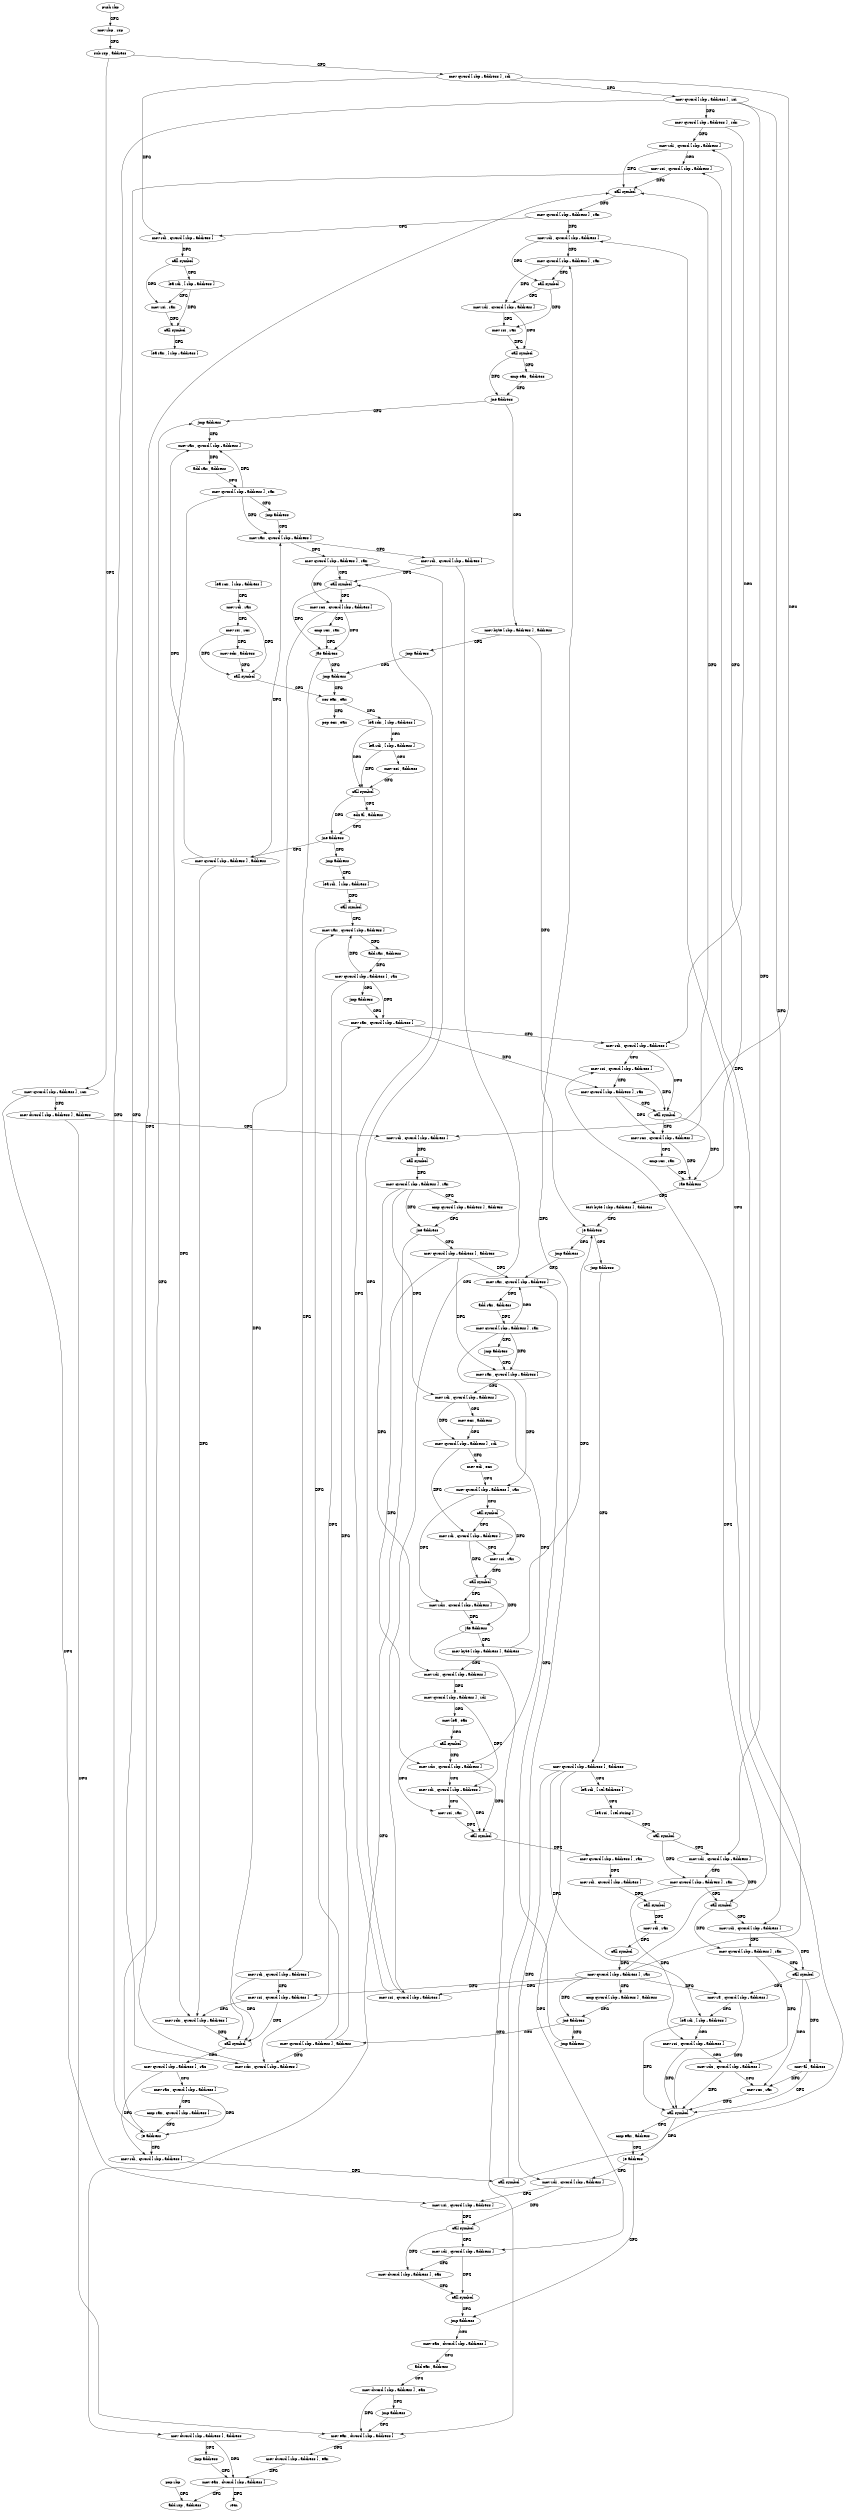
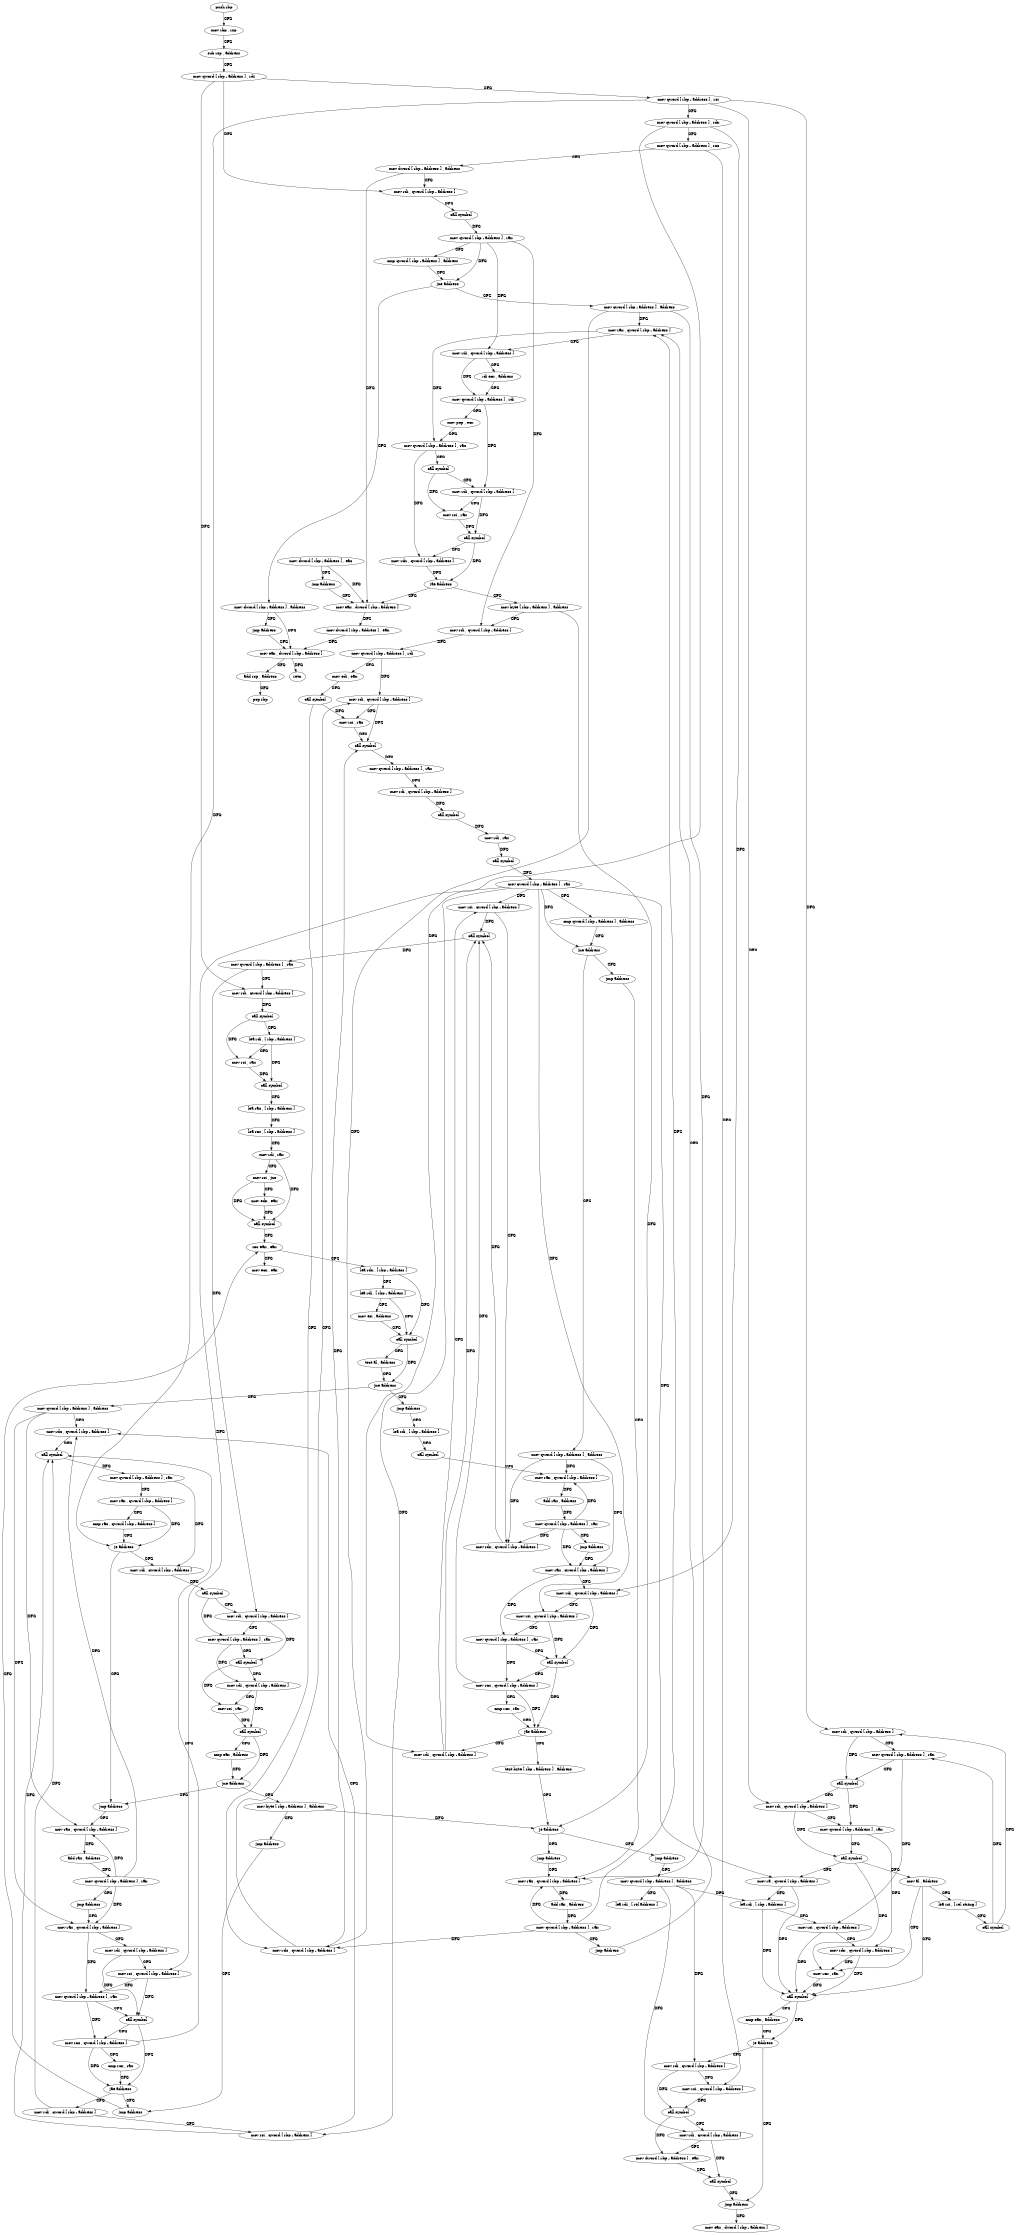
edge "mov qword [ rbp - address ] , rsi" -> "mov qword [ rbp - address ] , rdx": label "DFG" -> "CFG"
edge "sub rsp , address" -> "mov qword [ rbp - address ] , rcx": now "mov qword [ rbp - address ] , rdx" -> "mov qword [ rbp - address ] , rcx"
node "mov rsi , rcx": label "mov rsi , rcx" -> "mov rsi , jne"
node "mov edx , address": label "mov edx , address" -> "mov edx , eax"
node "pop ecx , eax": label "pop ecx , eax" -> "mov ecx , eax"
node "edx al , address": label "edx al , address" -> "test al , address"
edge "lea rax , [ rbp - address ]" -> "lea rcx , [ rbp - address ]": added, label "CFG"
node "mov ecx , address": label "mov ecx , address" -> "rdi ecx , address"
node "mov edi , ecx": label "mov edi , ecx" -> "mov pop , ecx"
node "mov lea , eax": label "mov lea , eax" -> "mov edi , eax"
edge "lea rdi , [ rel address ]" -> "lea rsi , [ rel string ]": now "mov al , address" -> "lea rsi , [ rel string ]"
edge "mov al , address" -> "mov rcx , rax": label "DFG" -> "CFG"
node "add eax , address": removed
edge "pop rbp" -> "add rsp , address": reversed
